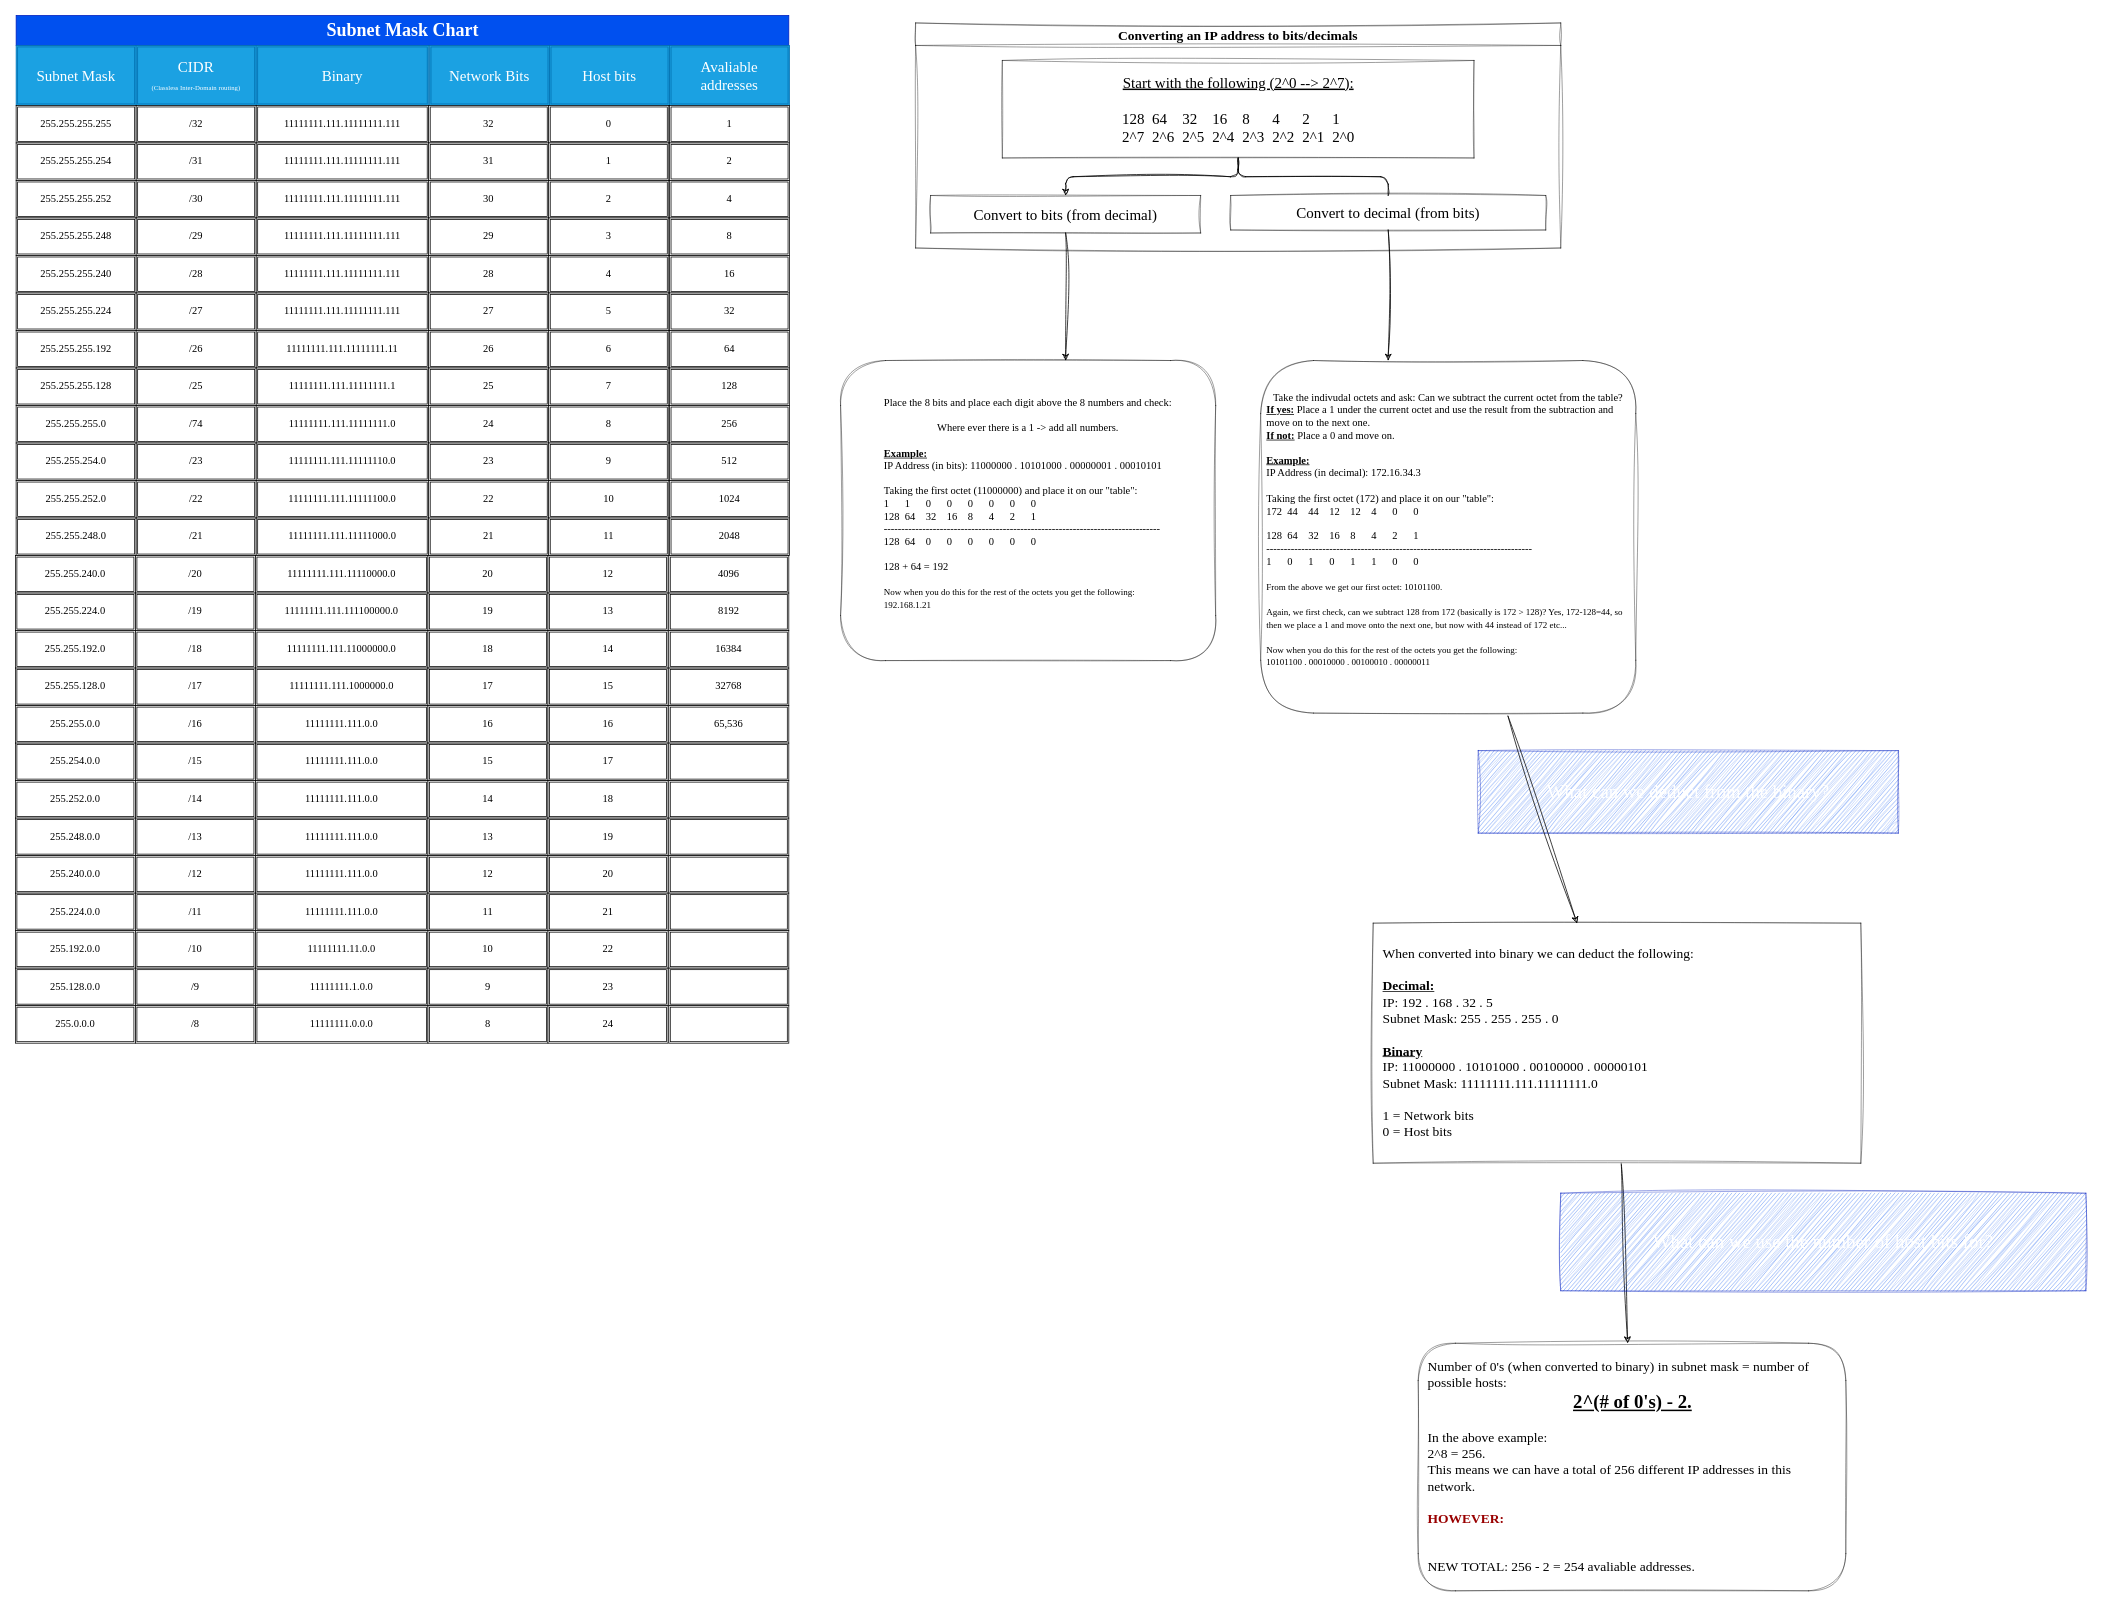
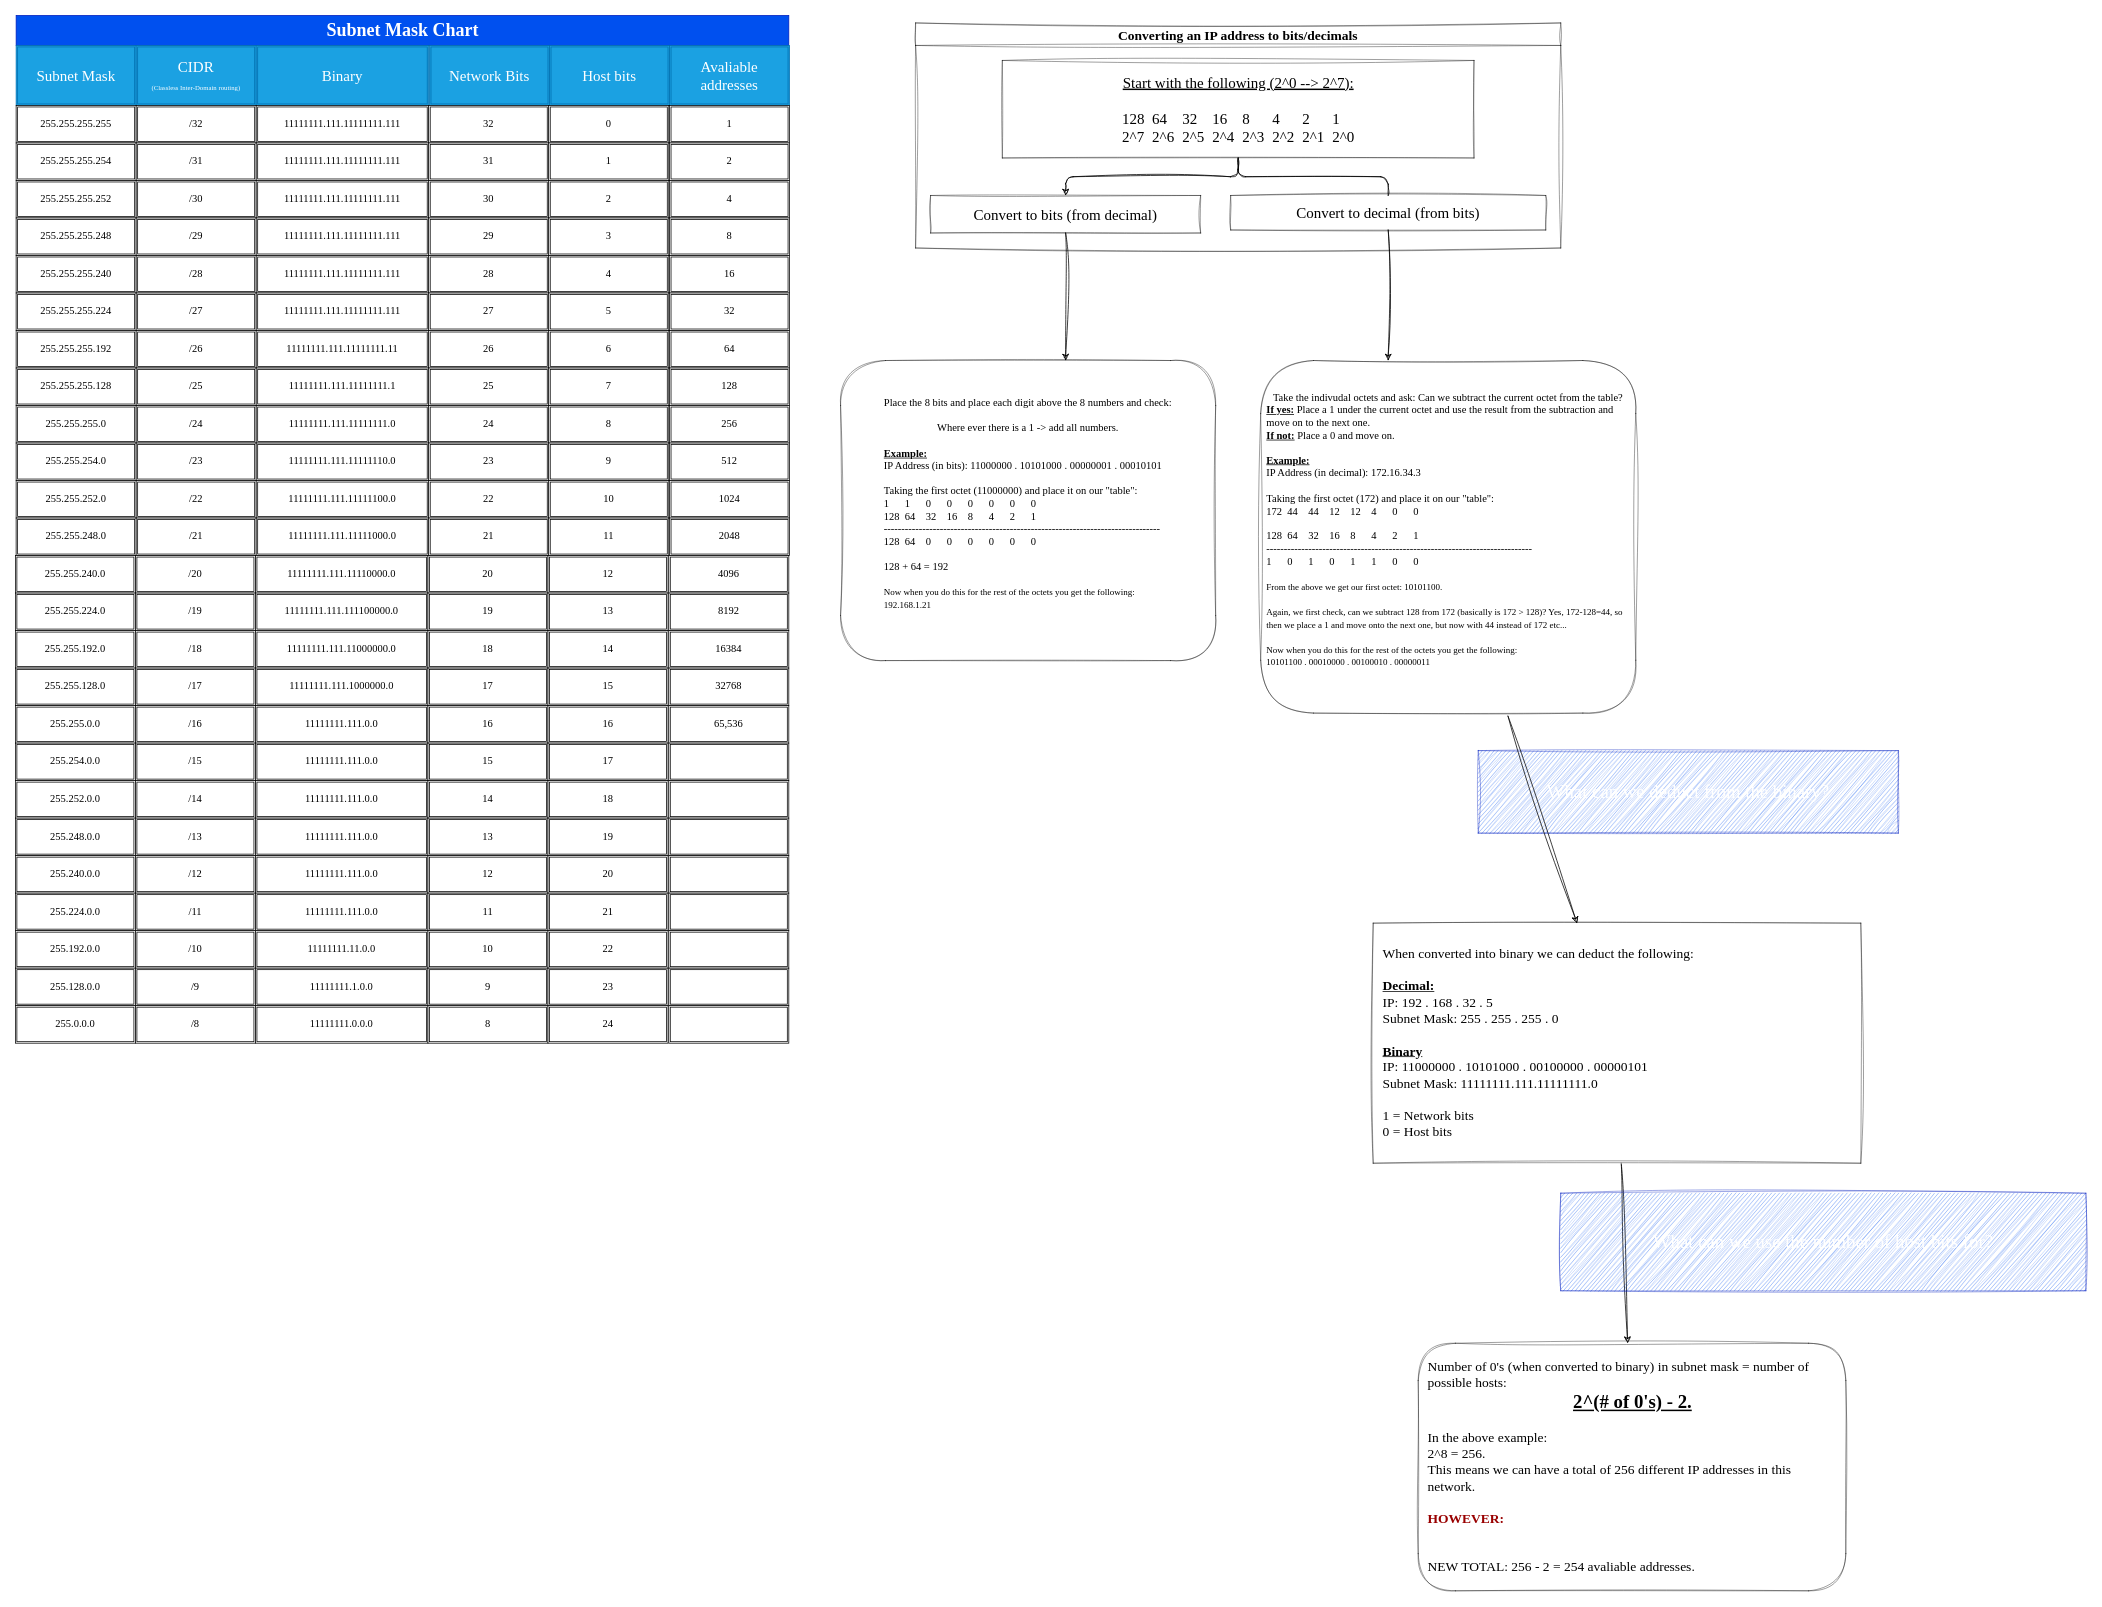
node "/74": label "/74" -> "/24"
